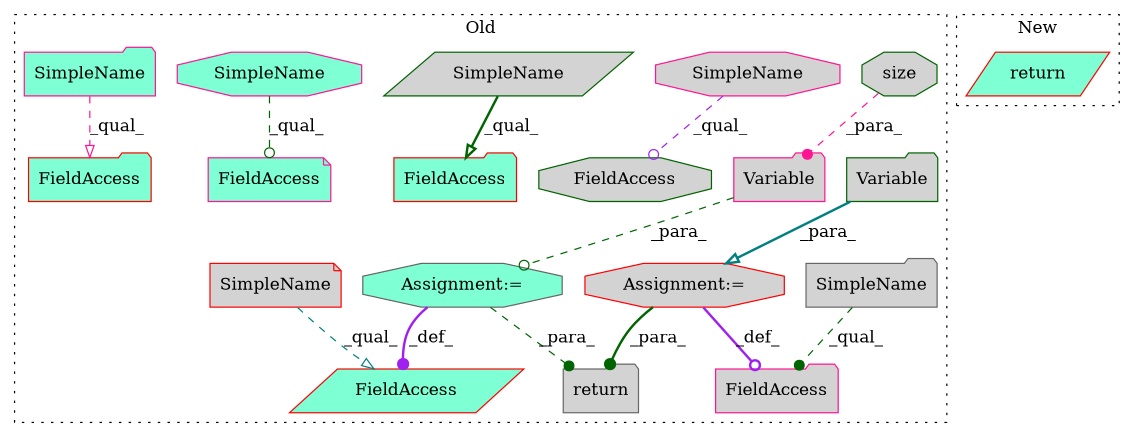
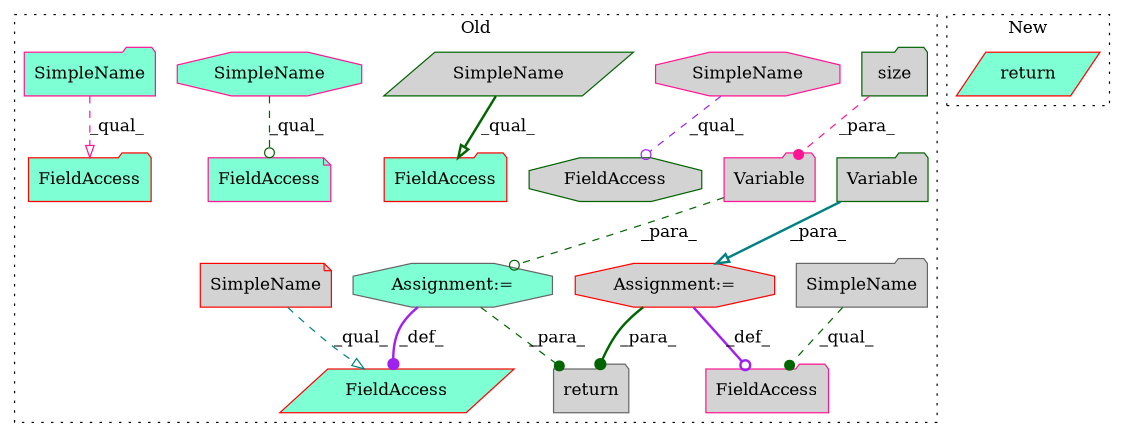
node "size": shape octagon -> folder
